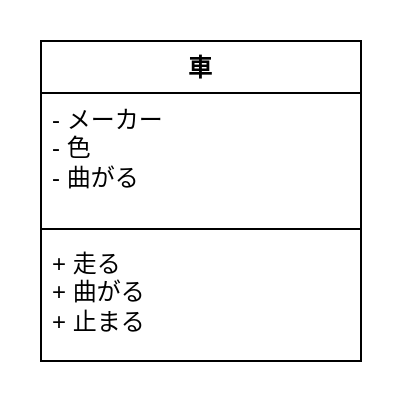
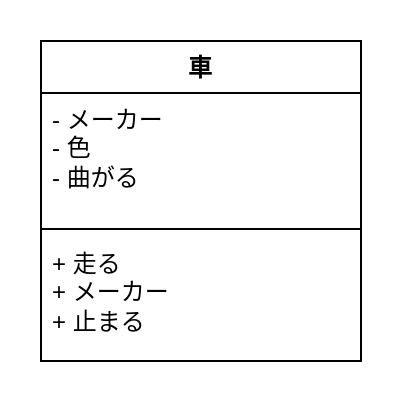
node "+ 走る + 曲がる + 止まる": label "+ 走る + 曲がる + 止まる" -> "+ 走る + メーカー + 止まる"
